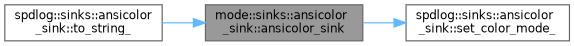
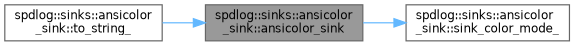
node "mode::sinks::ansicolor _sink::ansicolor_sink": label "mode::sinks::ansicolor _sink::ansicolor_sink" -> "spdlog::sinks::ansicolor _sink::ansicolor_sink"
node "spdlog::sinks::ansicolor _sink::set_color_mode_": label "spdlog::sinks::ansicolor _sink::set_color_mode_" -> "spdlog::sinks::ansicolor _sink::sink_color_mode_"
